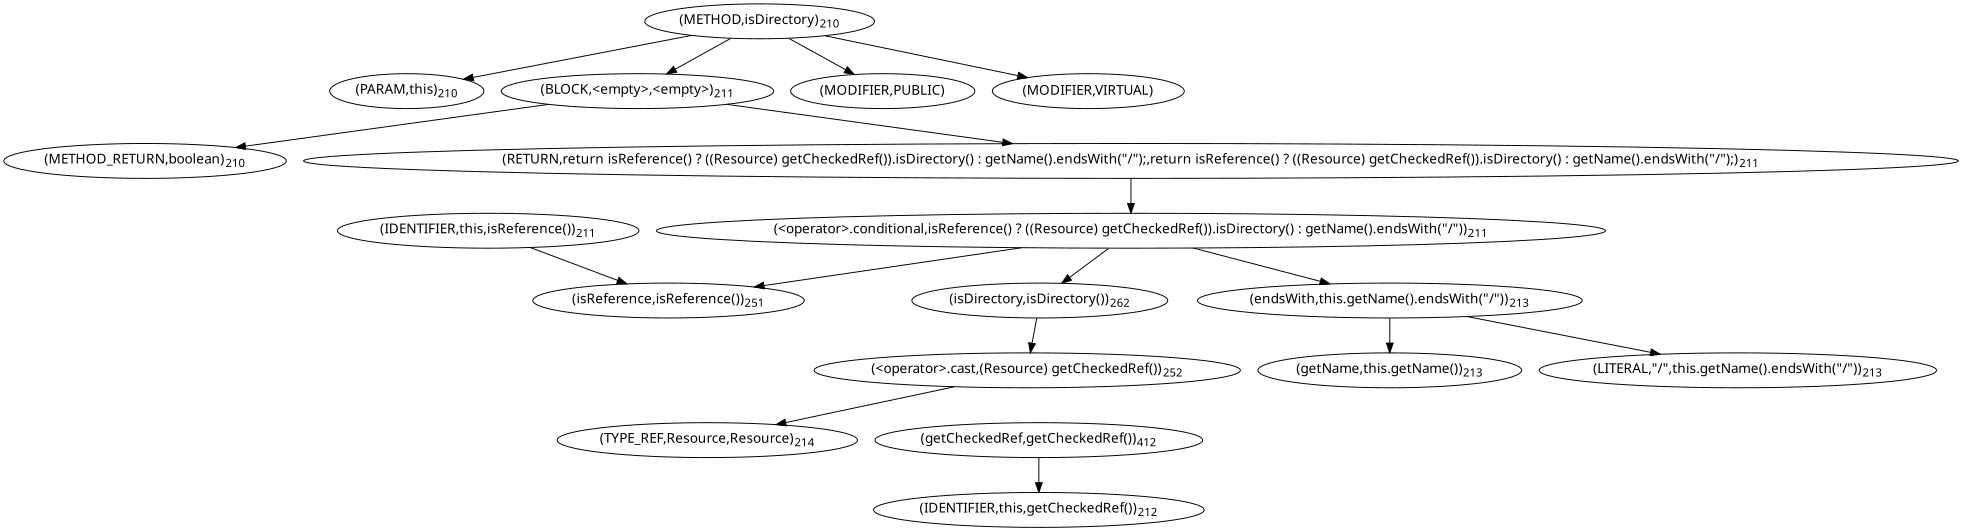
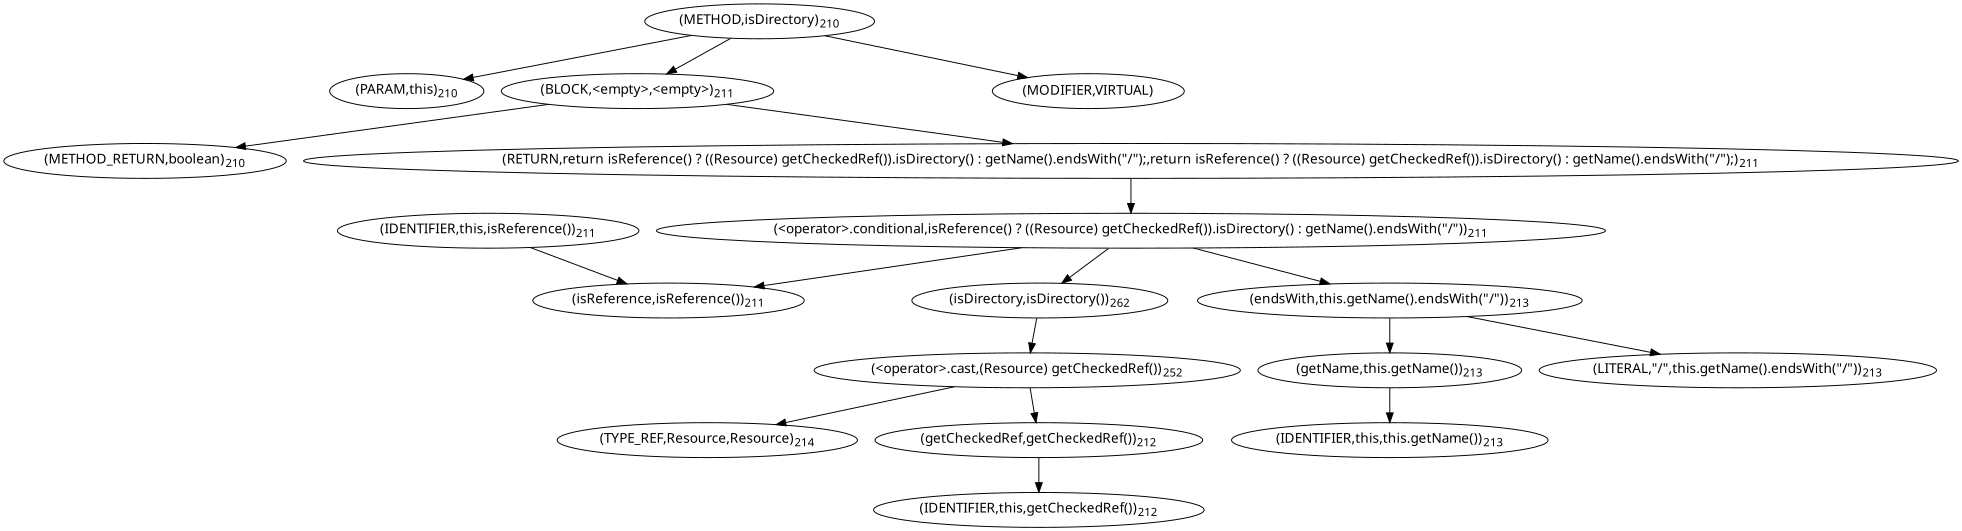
node "(MODIFIER,PUBLIC)": removed
node "(isReference,isReference())": text "251" -> "211"
edge "(<operator>.cast,(Resource) getCheckedRef())" -> "(getCheckedRef,getCheckedRef())": added
node "(getCheckedRef,getCheckedRef())": text "412" -> "212"
node "(IDENTIFIER,this,this.getName())": added
